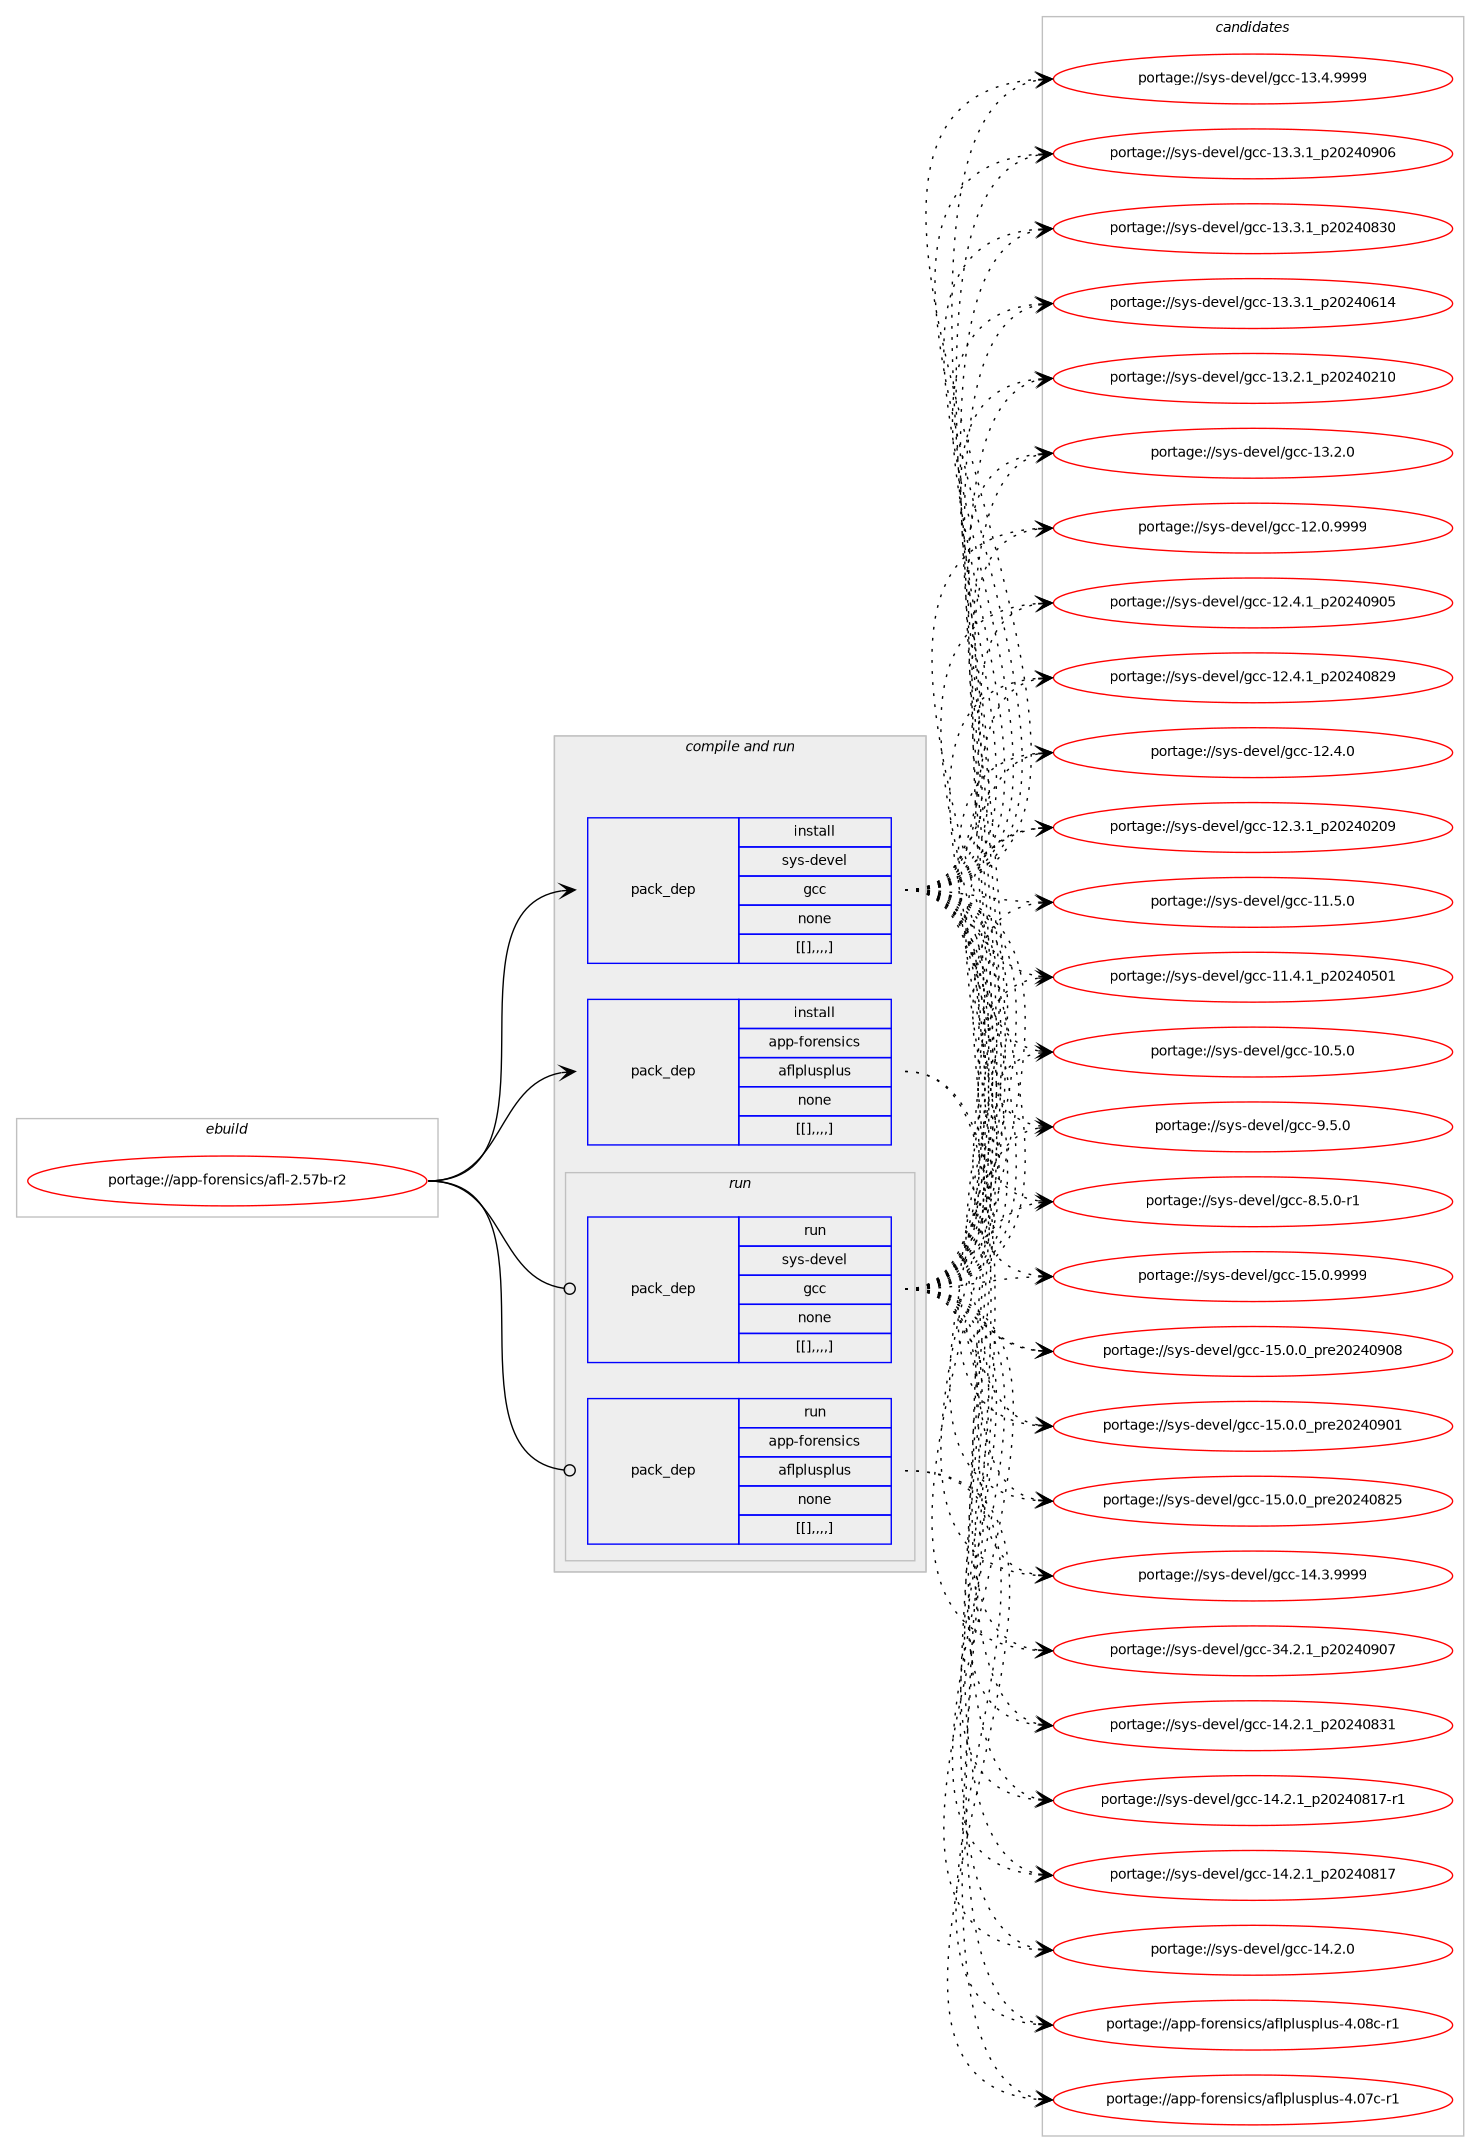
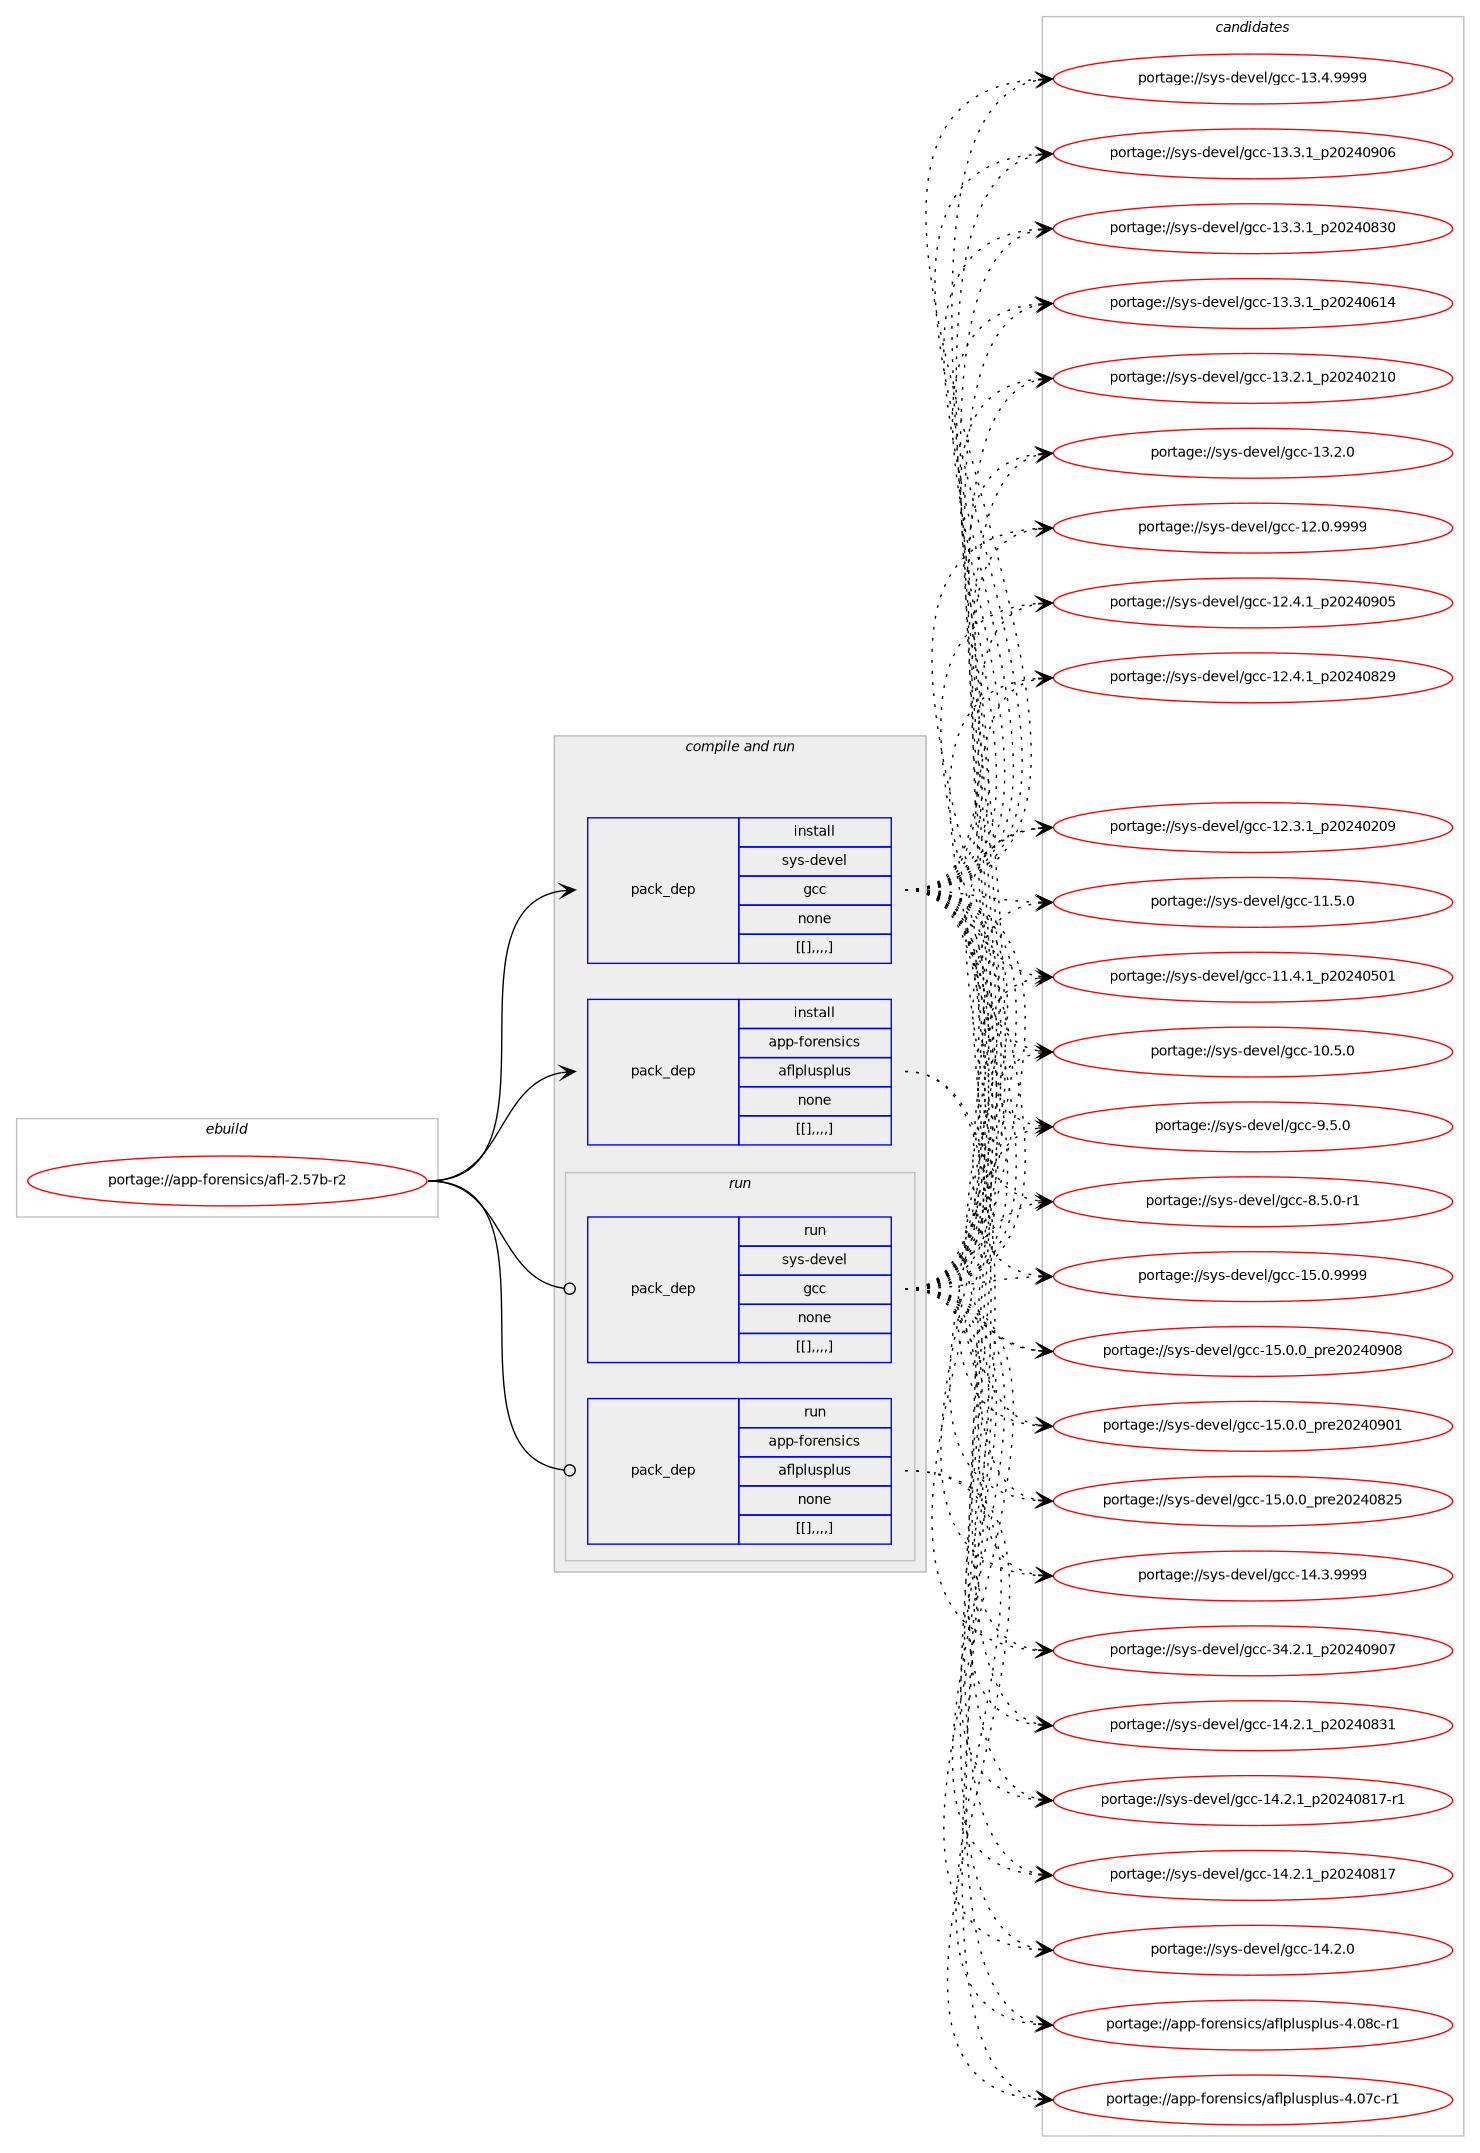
node "portage://sys-devel/gcc-12.4.0": removed
